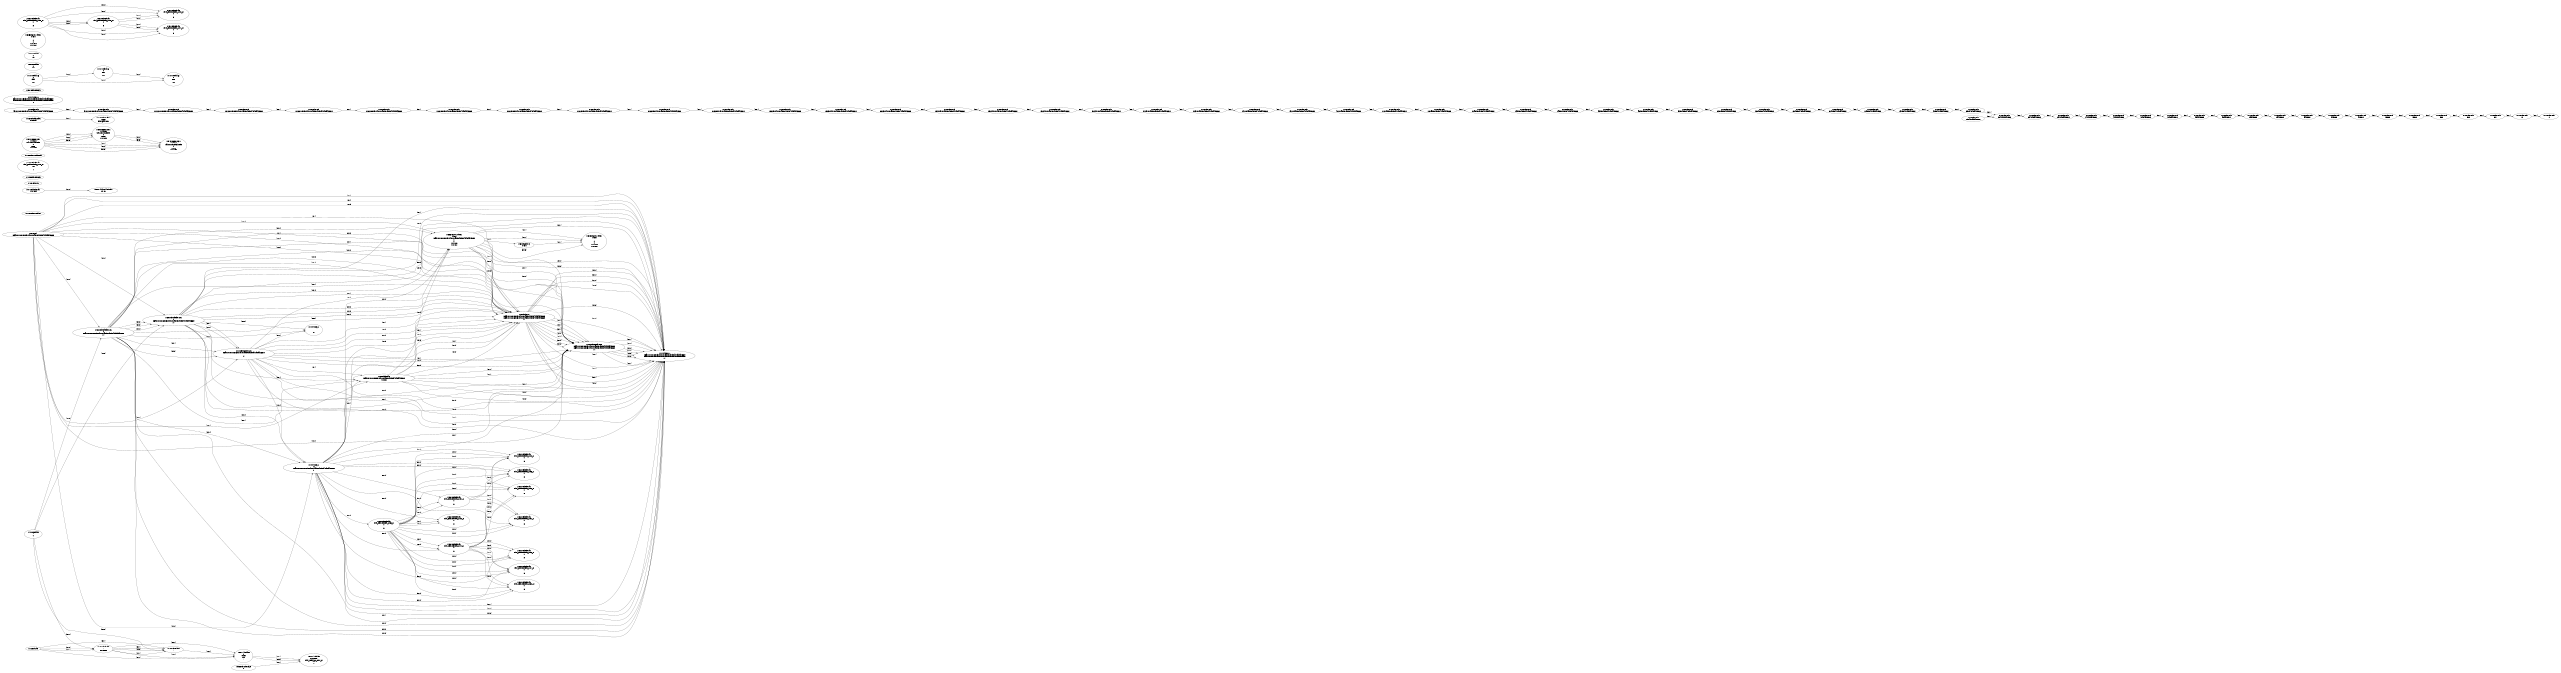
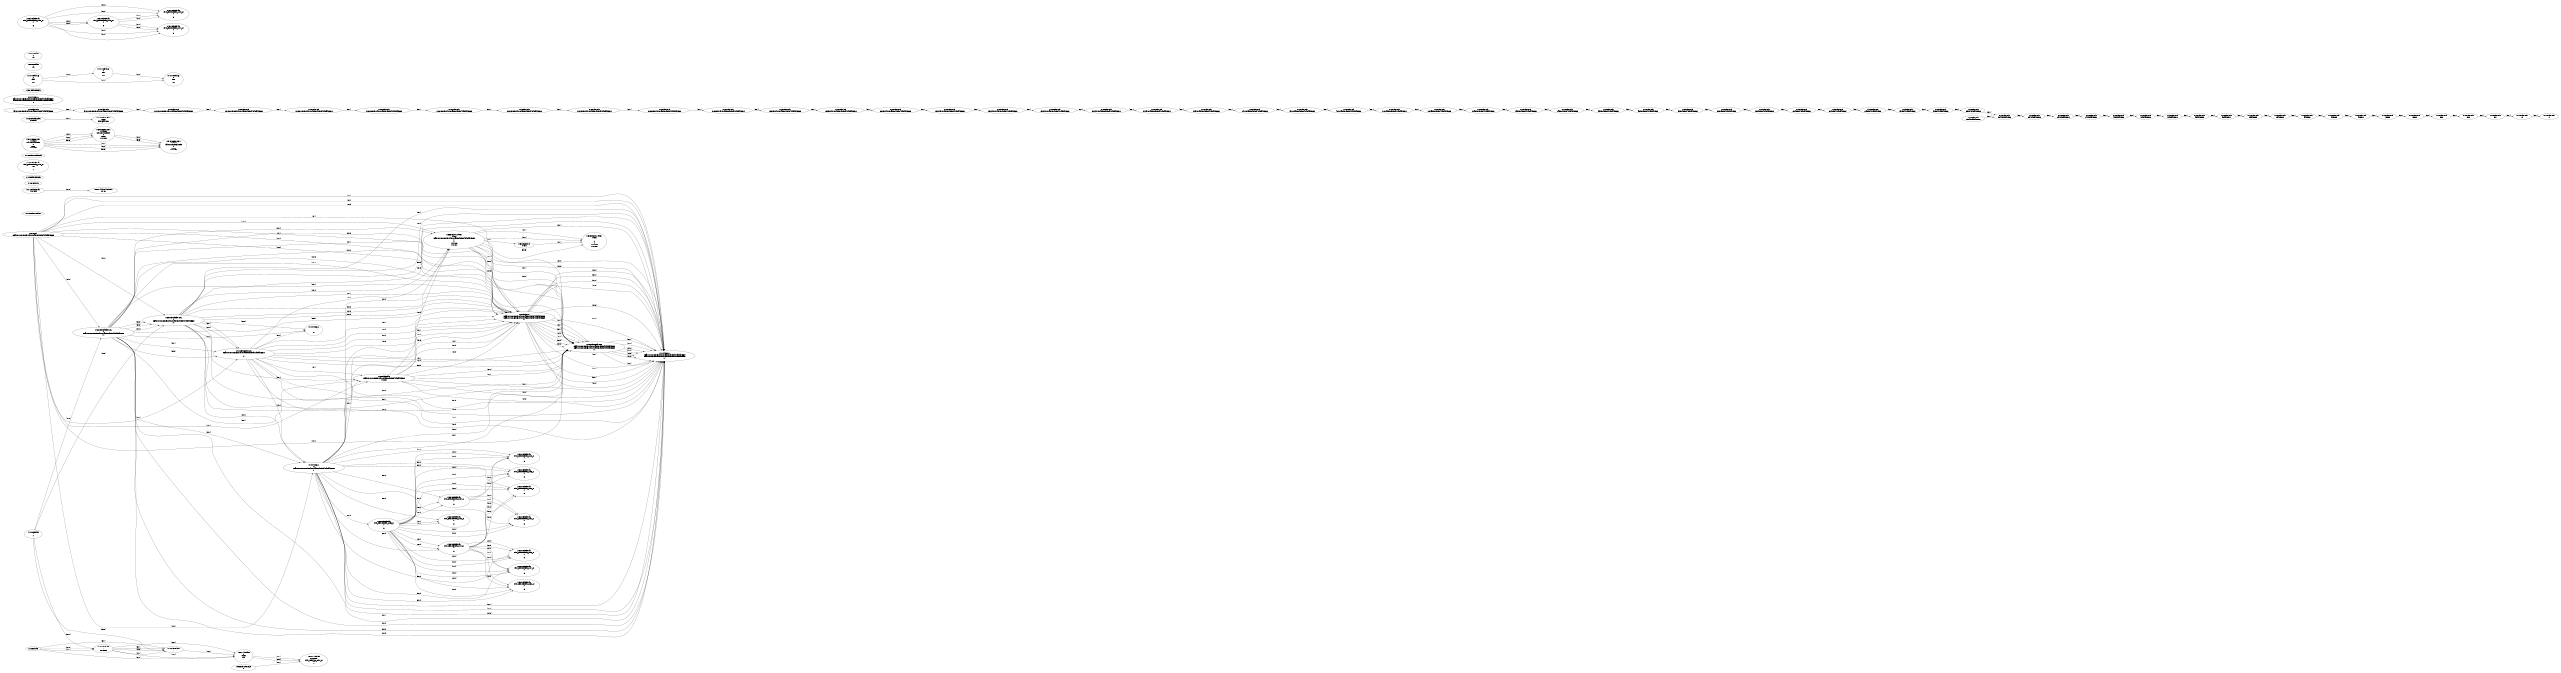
node "4215255.RegQueryValueExA 4214527 0 0 2147416070 2147416064": removed
